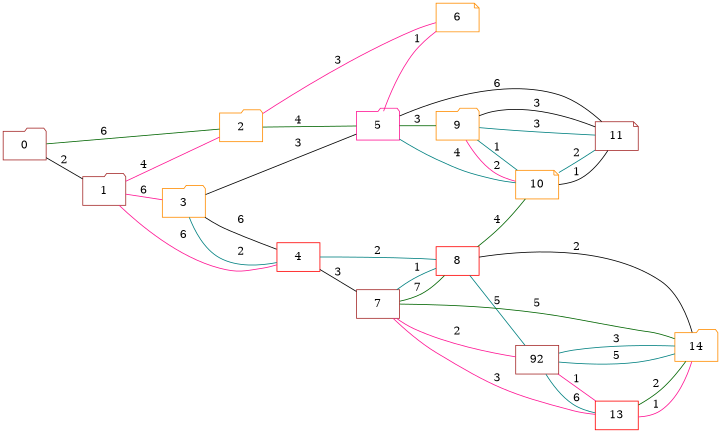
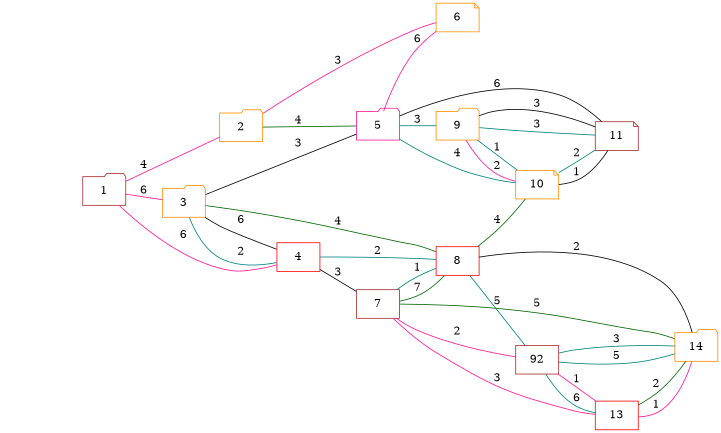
edge "6" -- "5": label "1" -> "6"
edge "5" -- "9": color darkgreen -> teal
node "0": removed
edge "3" -- "8": added, label "4"
